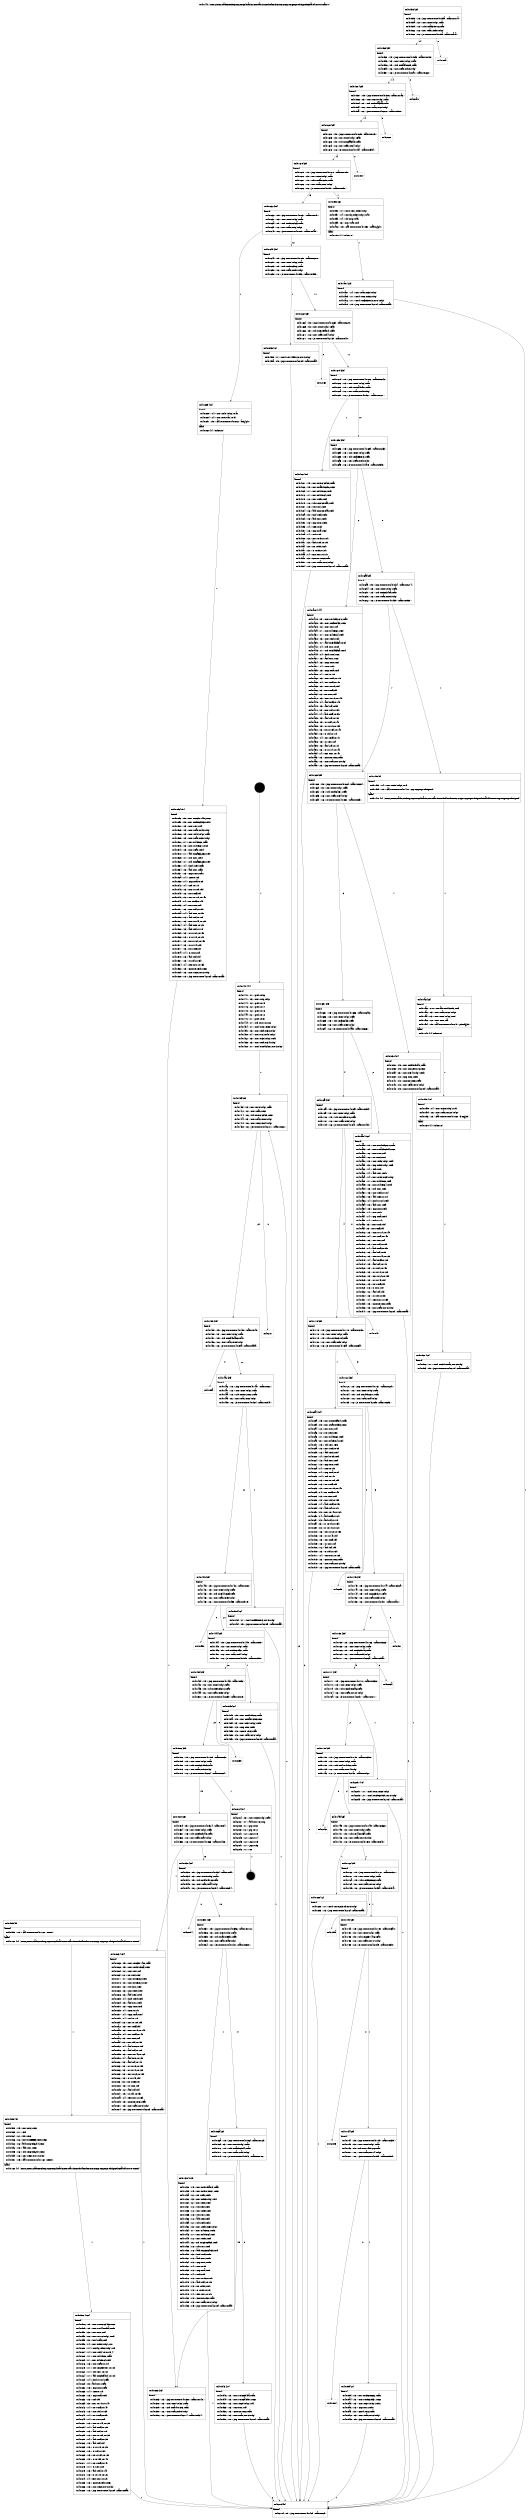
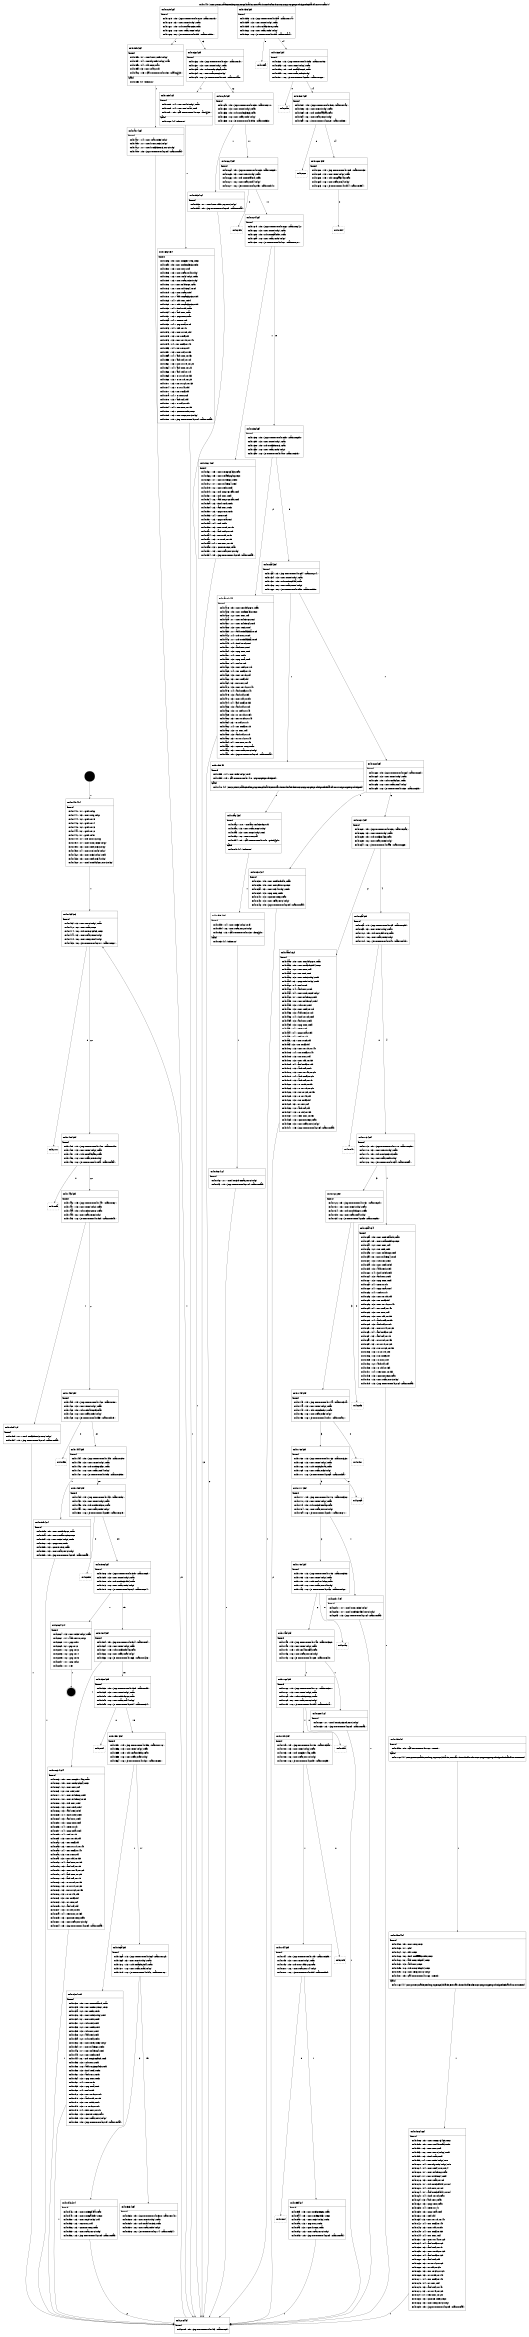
edge "0x401600 [25]" -> "0x401619 [25]": removed, label "14"
edge "0x4018f6 [157]" -> "0x401583 [25]": now "0x4018f6 [157]" -> "0x4021ef [5]"
